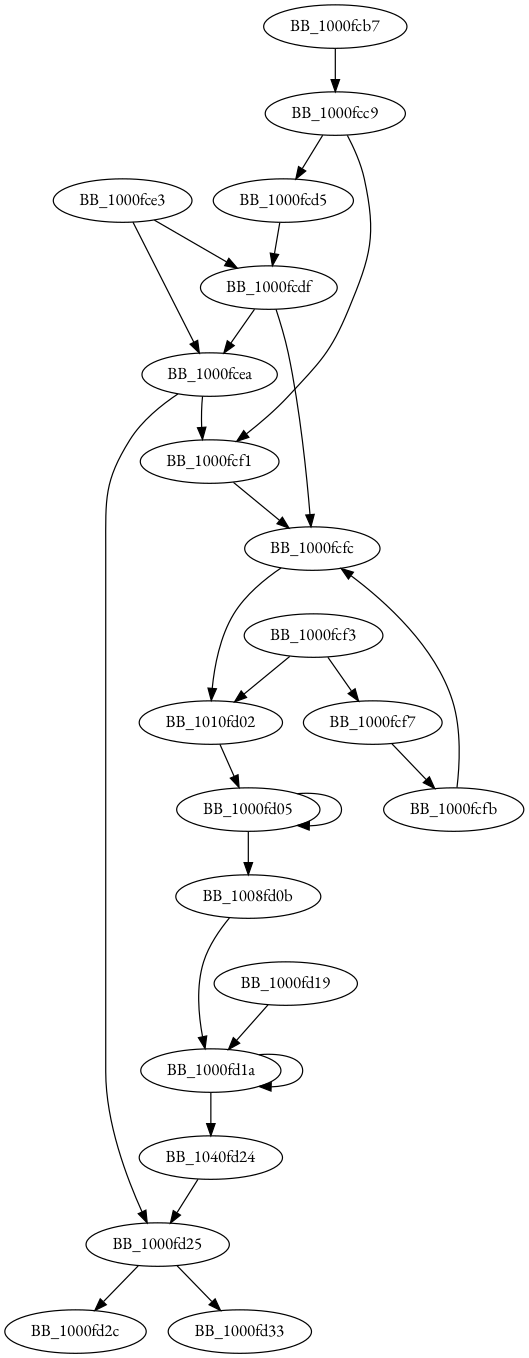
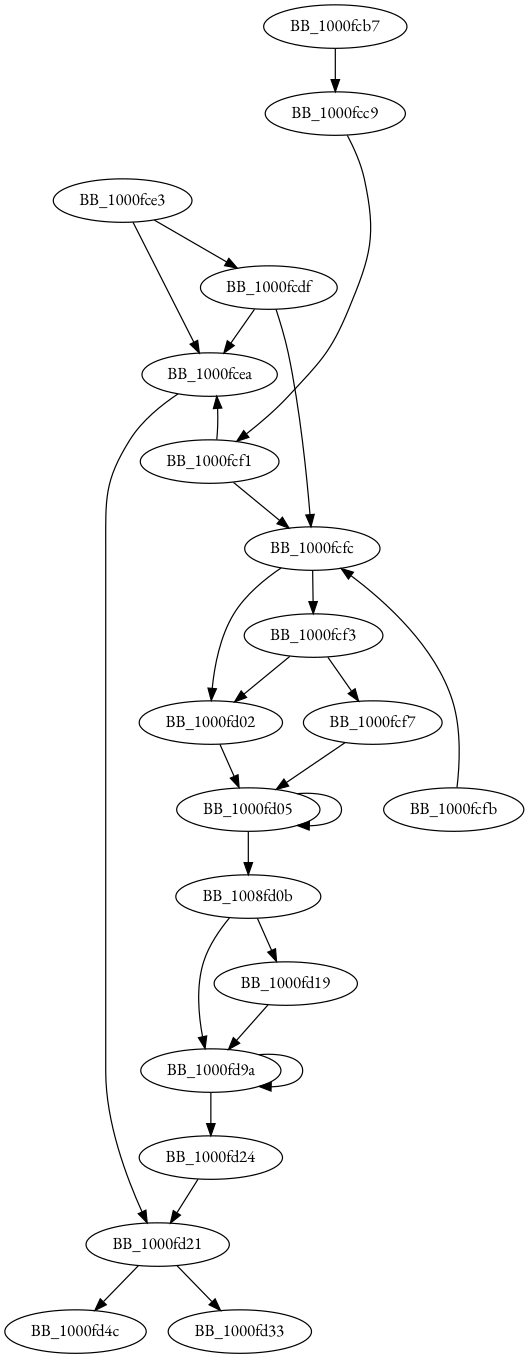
node "BB_1000fcd5": removed
edge "BB_1000fcea" -> "BB_1000fcf1": reversed
edge "BB_1000fcfc" -> "BB_1000fcf3": added
node "BB_1010fd02": label "BB_1010fd02" -> "BB_1000fd02"
edge "BB_1000fcf7" -> "BB_1000fcfb": now "BB_1000fcf7" -> "BB_1000fd05"
edge "BB_1008fd0b" -> "BB_1000fd19": added
node "BB_1000fd1a": label "BB_1000fd1a" -> "BB_1000fd9a"
node "BB_1040fd24": label "BB_1040fd24" -> "BB_1000fd24"
node "BB_1000fd25": label "BB_1000fd25" -> "BB_1000fd21"
node "BB_1000fd2c": label "BB_1000fd2c" -> "BB_1000fd4c"
